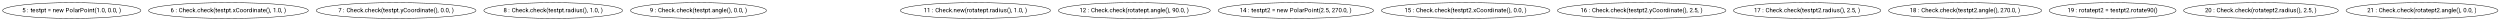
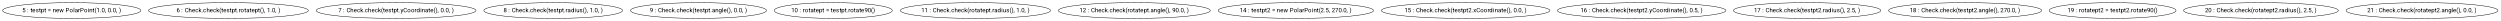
node "6 : Check.check(testpt.xCoordinate(), 1.0, )": label "6 : Check.check(testpt.xCoordinate(), 1.0, )" -> "6 : Check.check(testpt.rotatept(), 1.0, )"
node "10 : rotatept = testpt.rotate90()": added
node "11 : Check.new(rotatept.radius(), 1.0, )": label "11 : Check.new(rotatept.radius(), 1.0, )" -> "11 : Check.check(rotatept.radius(), 1.0, )"
node "16 : Check.check(testpt2.yCoordinate(), 2.5, )": label "16 : Check.check(testpt2.yCoordinate(), 2.5, )" -> "16 : Check.check(testpt2.yCoordinate(), 0.5, )"
